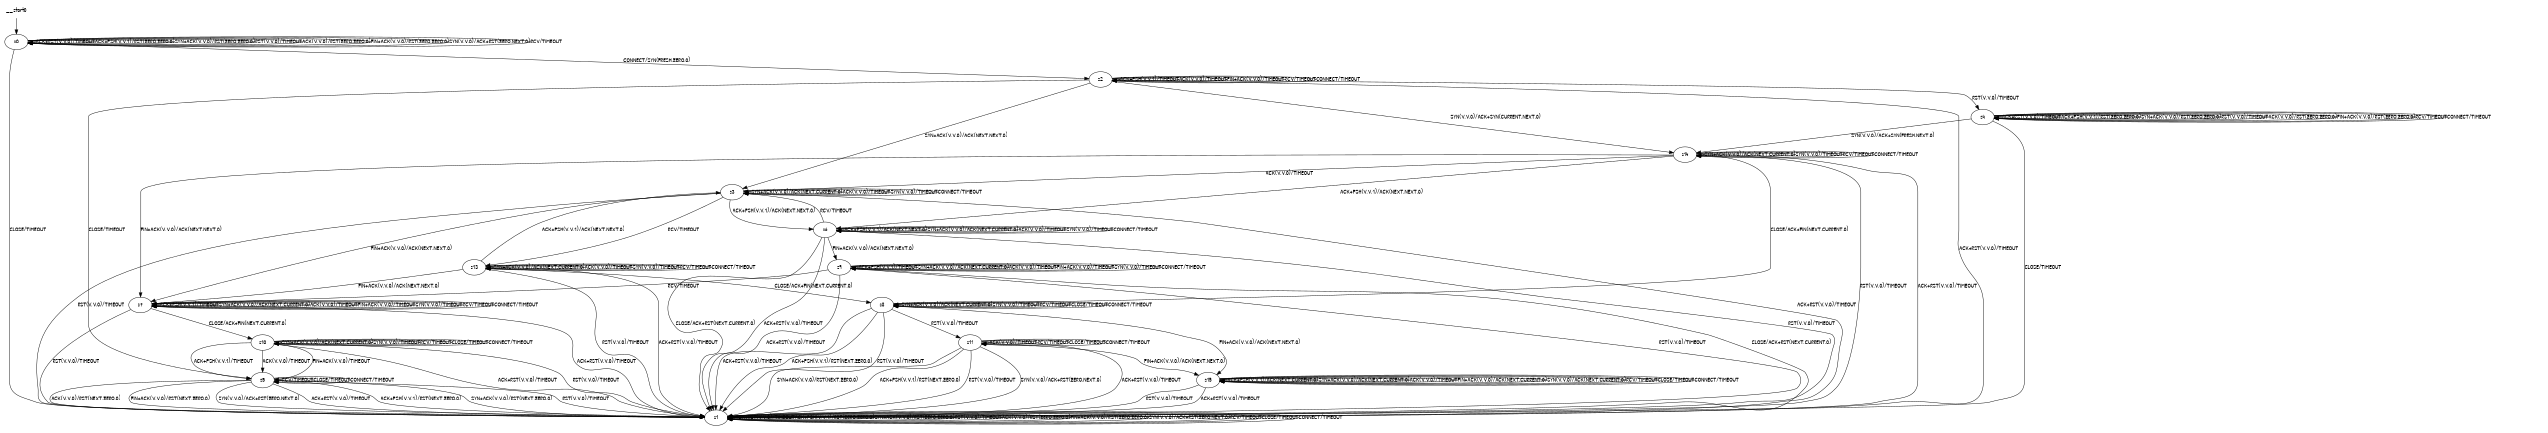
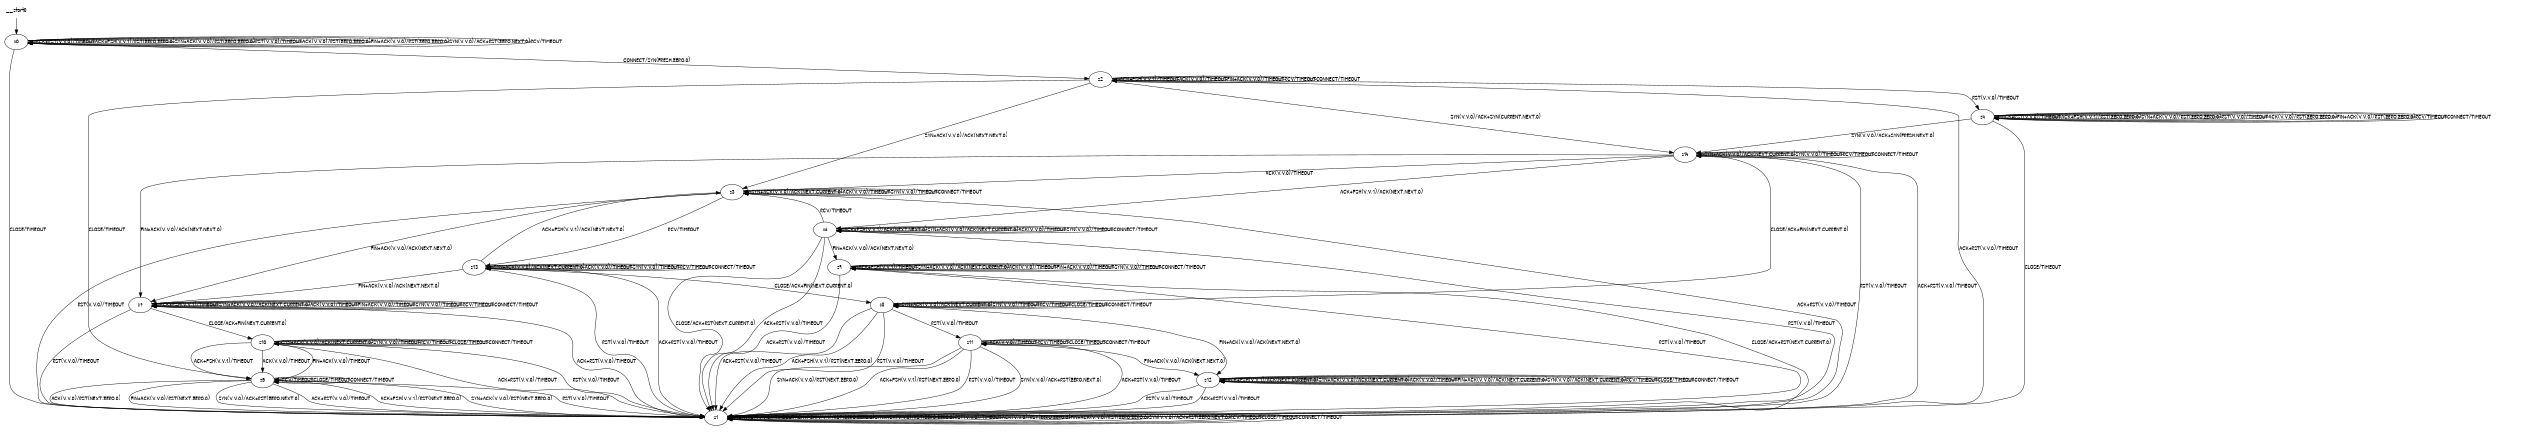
edge "s3" -> "s6": removed, label "ACK+PSH(V,V,1)/ACK(NEXT,NEXT,0)"
edge "s9" -> "s7": removed, label "RCV/TIMEOUT"
node "s15": label "s15" -> "s12"
